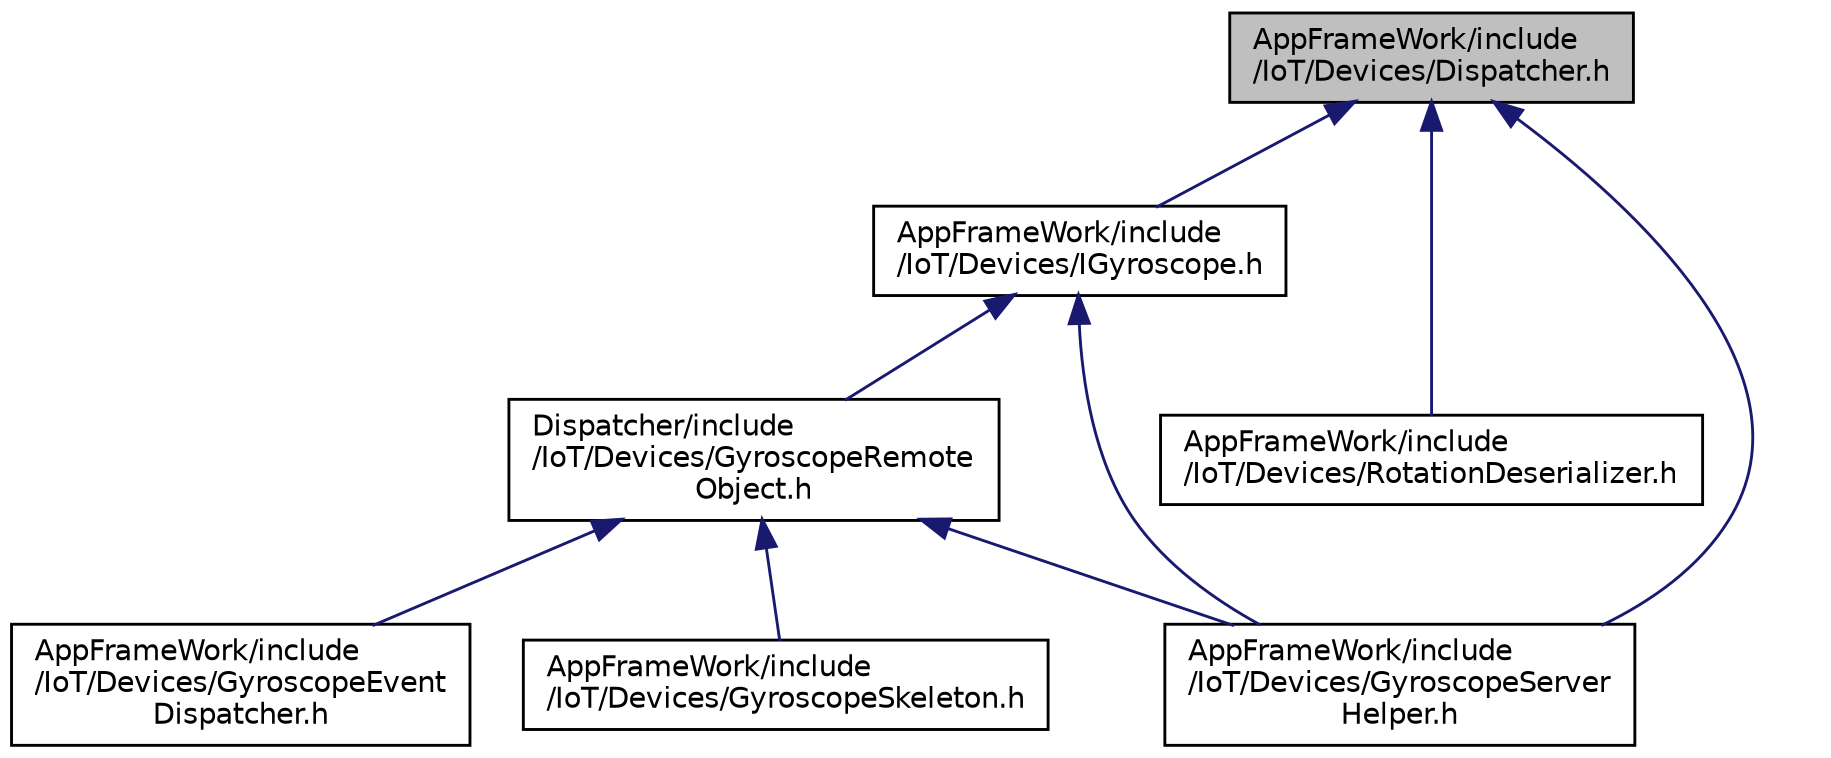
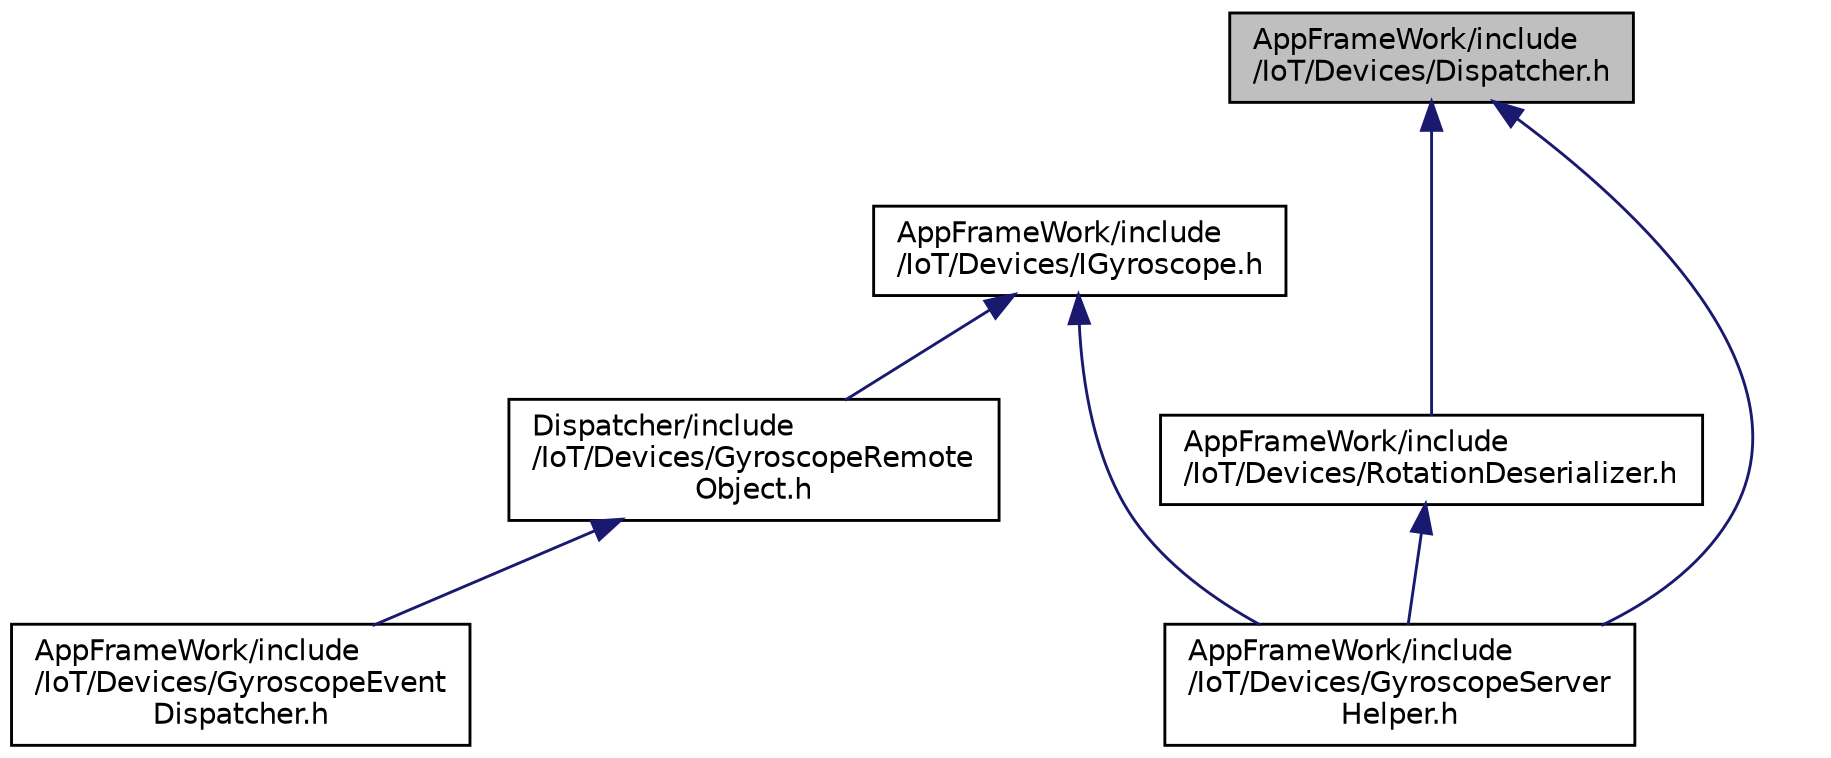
edge "AppFrameWork/include /IoT/Devices/IGyroscope.h" -> "AppFrameWork/include /IoT/Devices/Dispatcher.h": removed
edge "AppFrameWork/include /IoT/Devices/GyroscopeServer Helper.h" -> "Dispatcher/include /IoT/Devices/GyroscopeRemote Object.h": now "AppFrameWork/include /IoT/Devices/GyroscopeServer Helper.h" -> "AppFrameWork/include /IoT/Devices/RotationDeserializer.h"
node "AppFrameWork/include /IoT/Devices/GyroscopeSkeleton.h": removed
